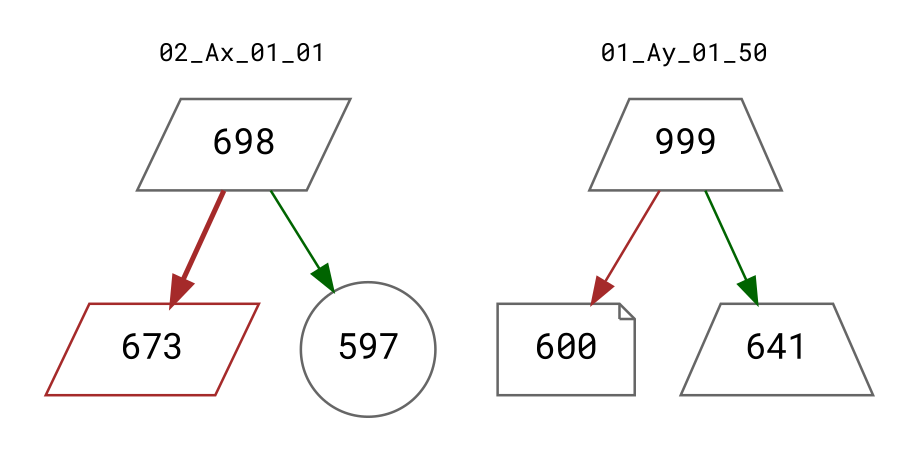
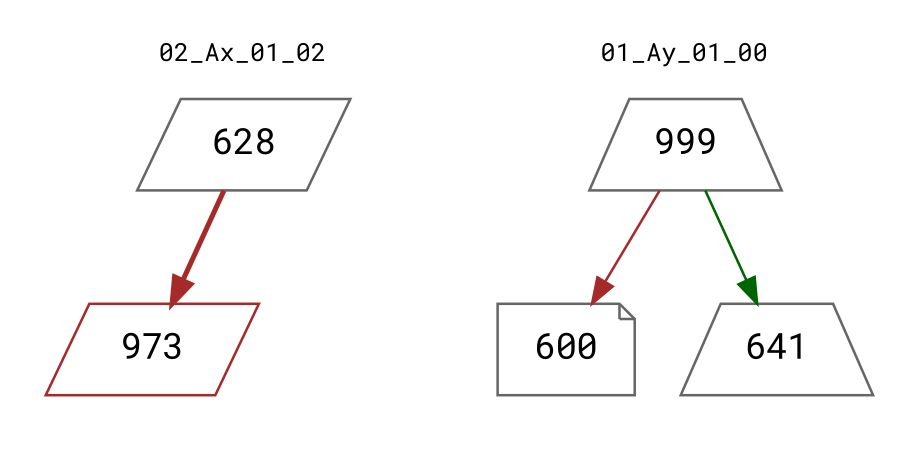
cluster "02_Ax_01_01": label "02_Ax_01_01" -> "02_Ax_01_02"
cluster "01_Ay_01_50": label "01_Ay_01_50" -> "01_Ay_01_00"
node "698": label "698" -> "628"
node "673": label "673" -> "973"
node "597": removed
